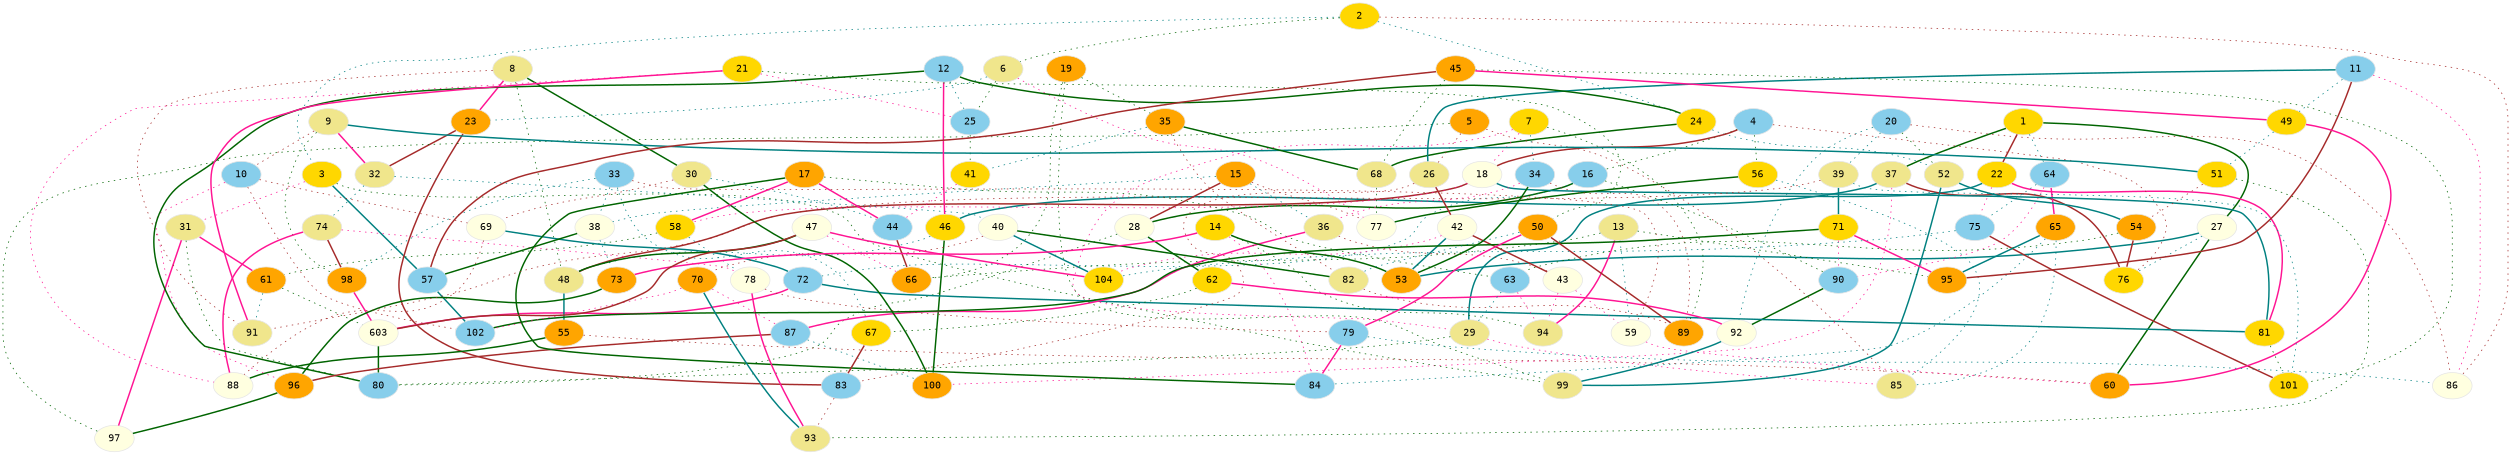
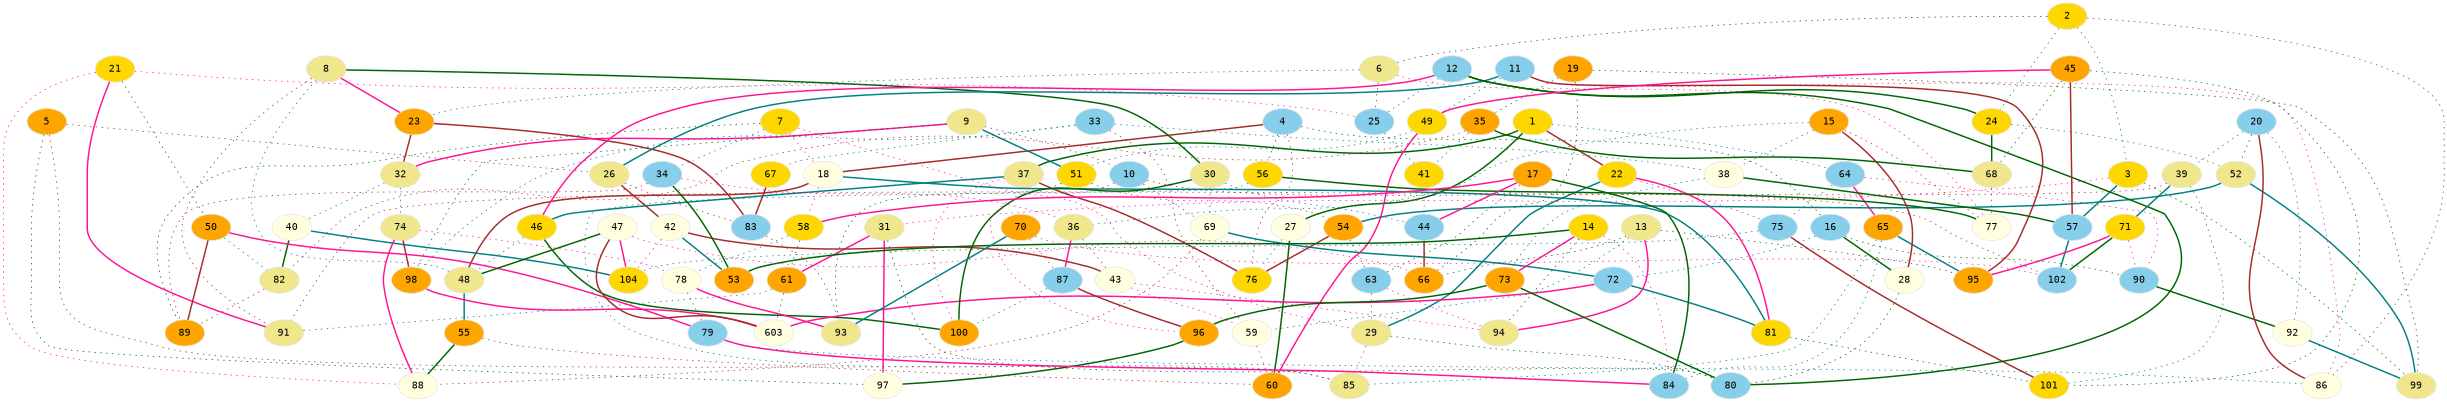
edge "20" -- "86": style dotted -> bold
edge "8" -- "48": color darkgreen -> teal
edge "40" -- "70": removed
edge "27" -- "53": removed
node "62": removed
edge "603" -- "80": now "73" -- "80"
